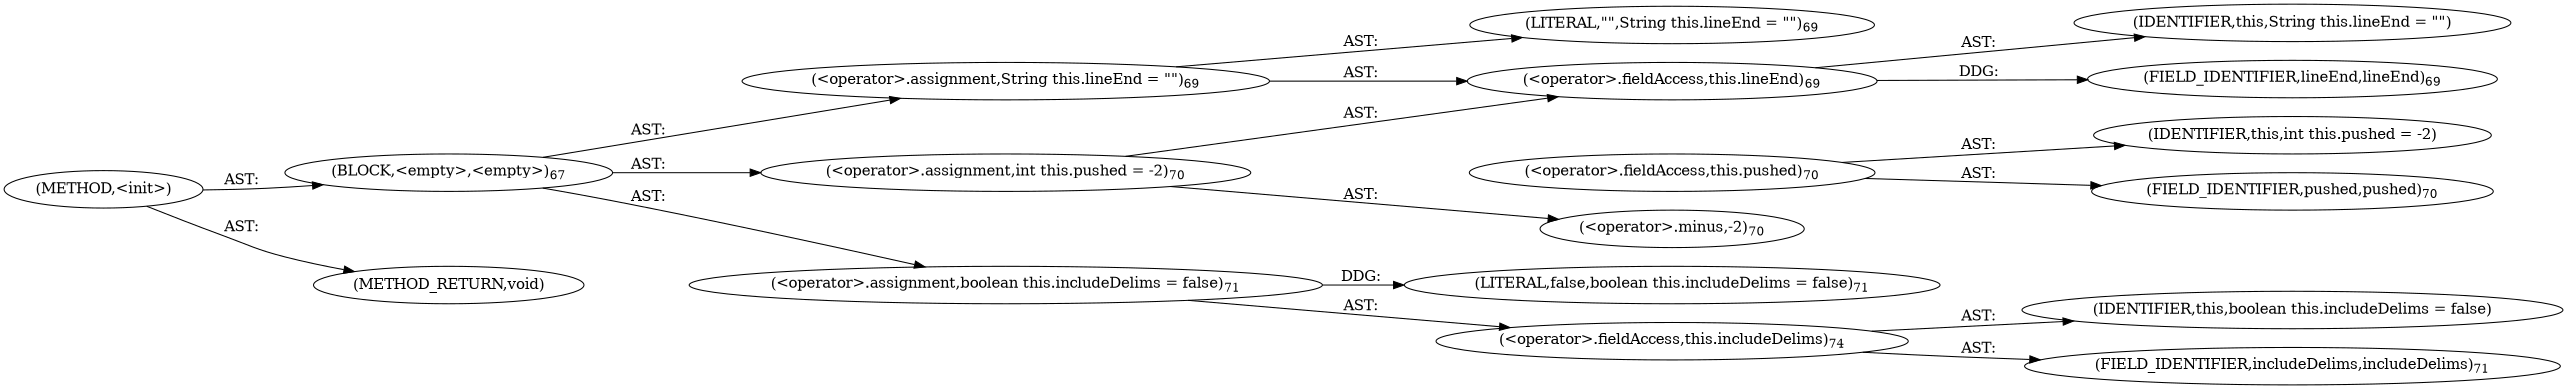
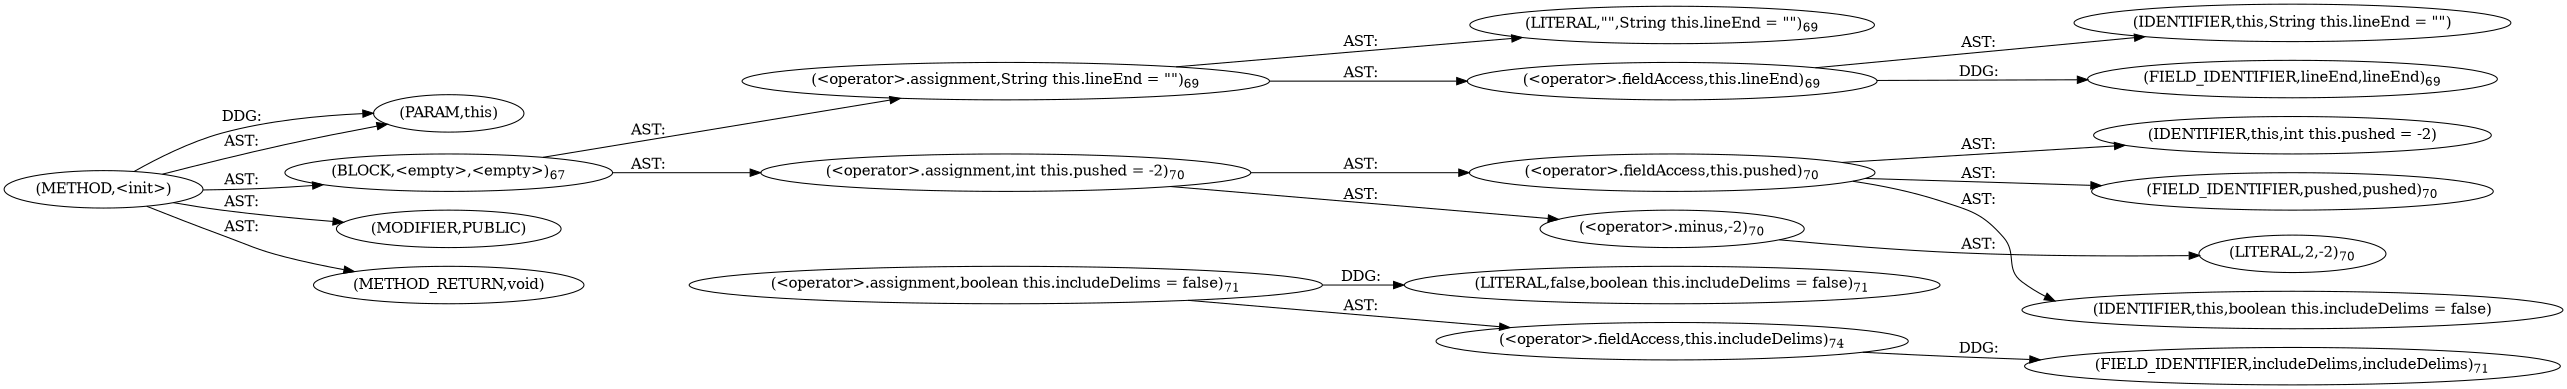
node "(PARAM,this)": added
edge "(<operator>.assignment,int this.pushed = -2)" -> "(<operator>.fieldAccess,this.lineEnd)": now "(<operator>.assignment,int this.pushed = -2)" -> "(<operator>.fieldAccess,this.pushed)"
edge "(BLOCK,<empty>,<empty>)" -> "(<operator>.assignment,boolean this.includeDelims = false)": removed, label "AST:"
node "(MODIFIER,PUBLIC)": added
node "(LITERAL,2,-2)": added
edge "(<operator>.fieldAccess,this.includeDelims)" -> "(IDENTIFIER,this,boolean this.includeDelims = false)": now "(<operator>.fieldAccess,this.pushed)" -> "(IDENTIFIER,this,boolean this.includeDelims = false)"
edge "(<operator>.fieldAccess,this.includeDelims)" -> "(FIELD_IDENTIFIER,includeDelims,includeDelims)": label "AST: " -> "DDG: "
